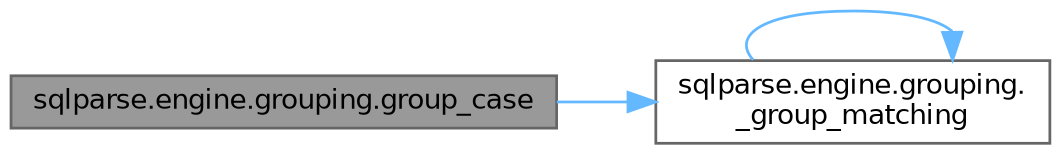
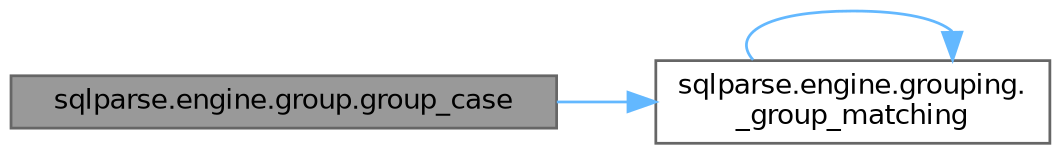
node "sqlparse.engine.grouping.group_case": label "sqlparse.engine.grouping.group_case" -> "sqlparse.engine.group.group_case"
